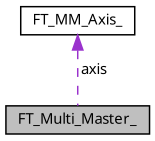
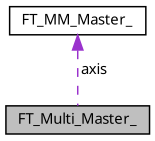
node "FT_MM_Axis_": label "FT_MM_Axis_" -> "FT_MM_Master_"
